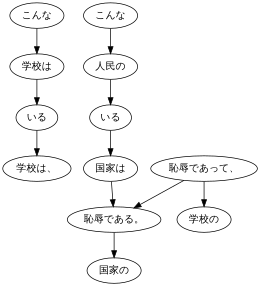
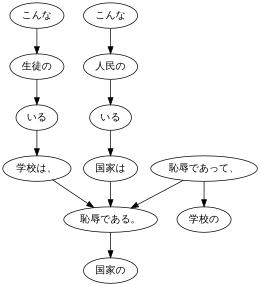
node "学校は": label "学校は" -> "生徒の"
edge "学校は、" -> "恥辱である。": added
